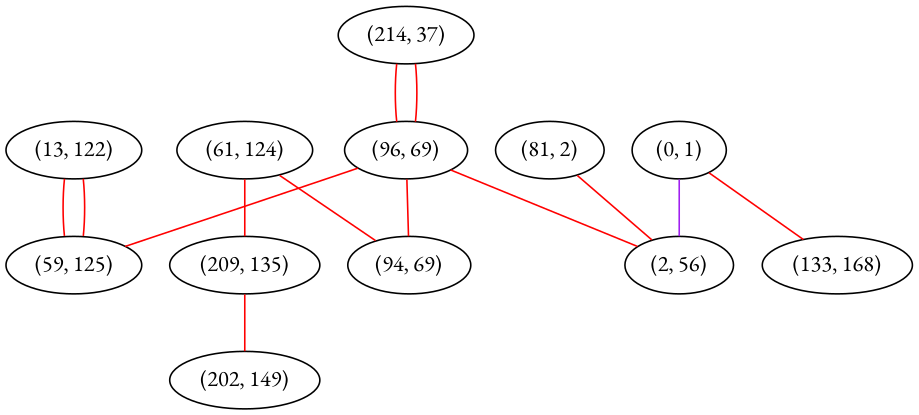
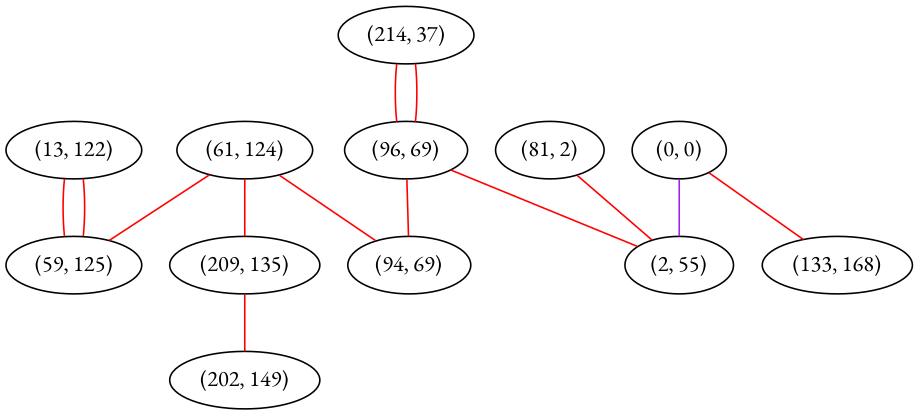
node "(0, 1)": label "(0, 1)" -> "(0, 0)"
edge "(96, 69)" -- "(59, 125)": now "(61, 124)" -- "(59, 125)"
node "(2, 56)": label "(2, 56)" -> "(2, 55)"
